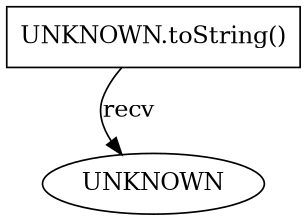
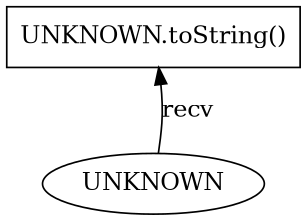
edge "UNKNOWN.toString()" -> "UNKNOWN": reversed
